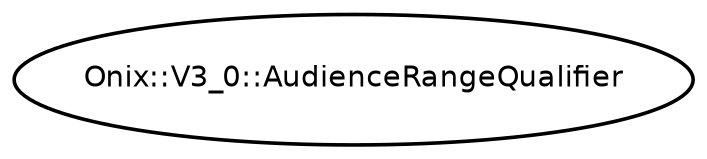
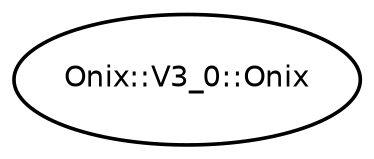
node "Onix::V3_0::AudienceRangeQualifier": label "Onix::V3_0::AudienceRangeQualifier" -> "Onix::V3_0::Onix"
